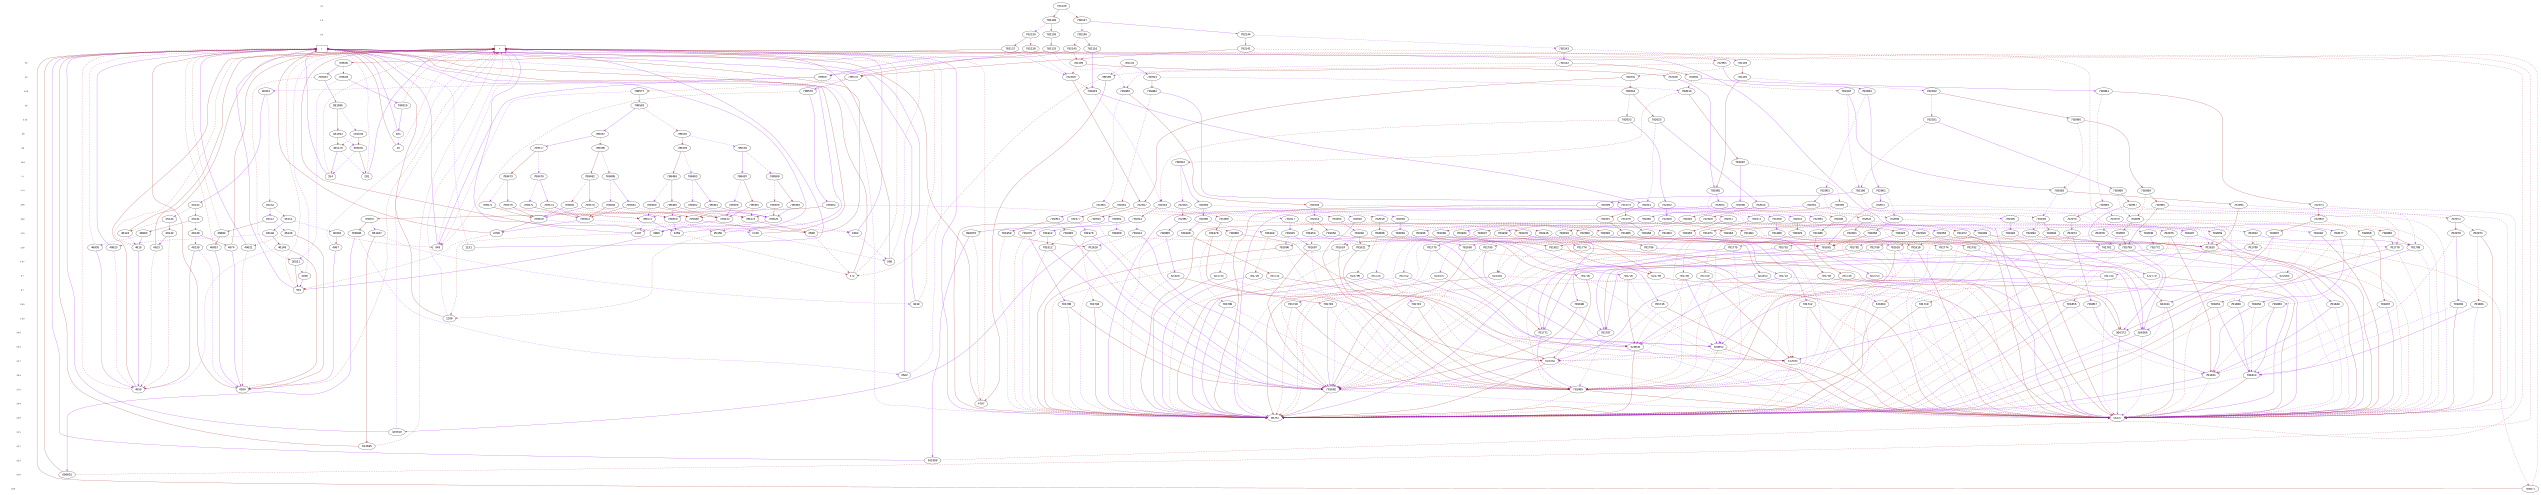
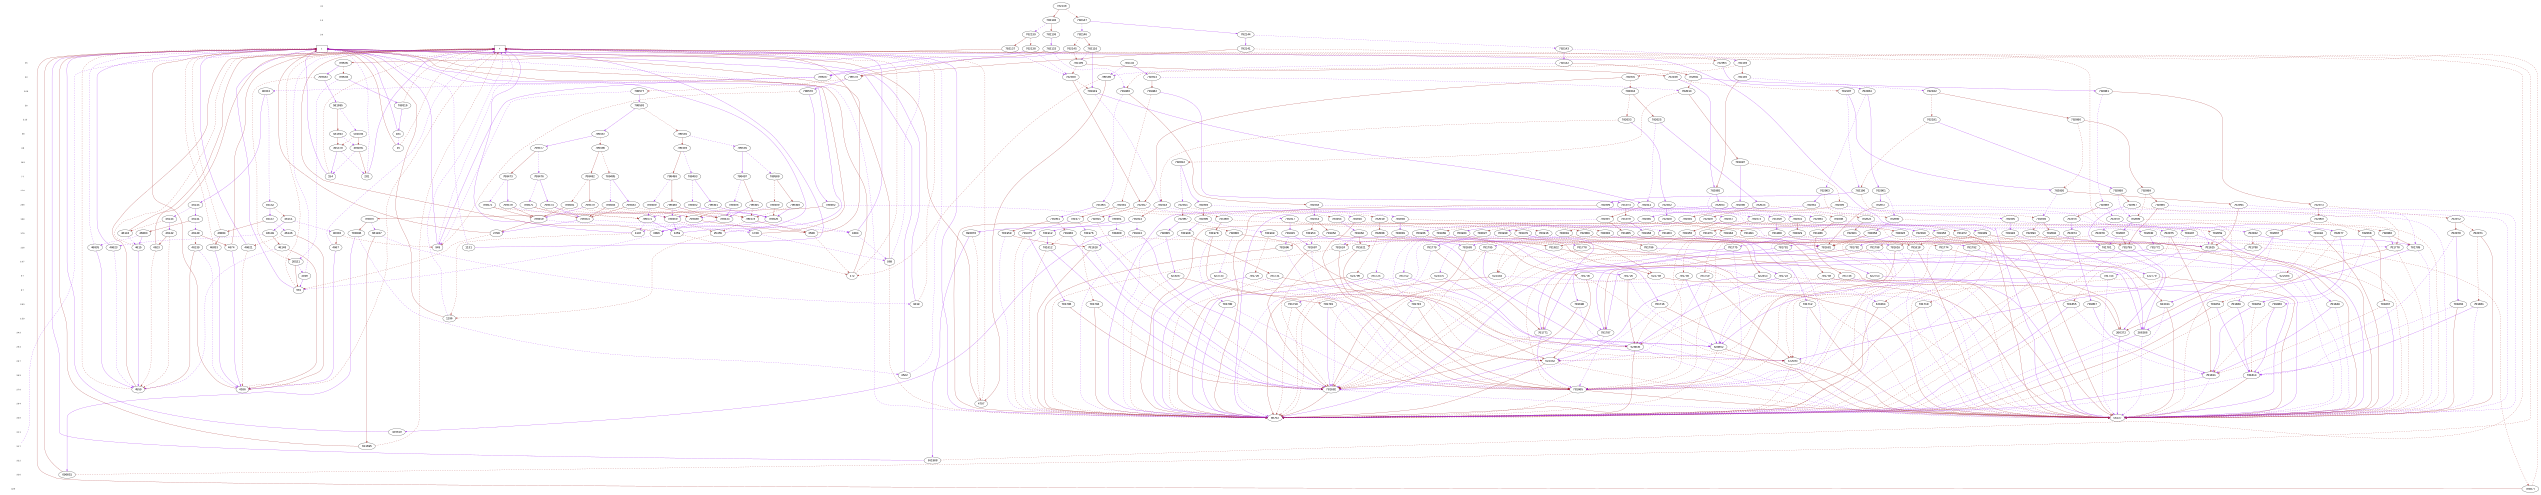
edge "700481" -> "700450": color purple -> brown
edge "439619" -> "0": now "317" -> "0"
edge "702006" -> "623733": color brown -> purple
edge "3096" -> "981": style solid -> dashed
edge "701706" -> "80702": now "960" -> "80702"
